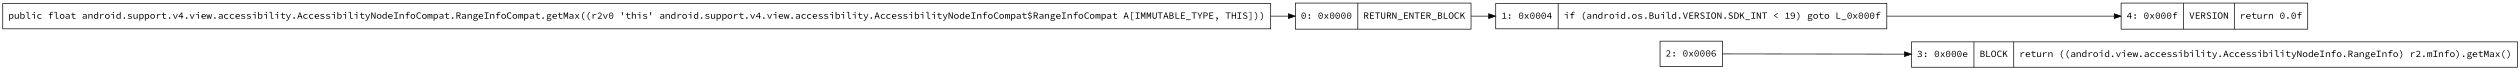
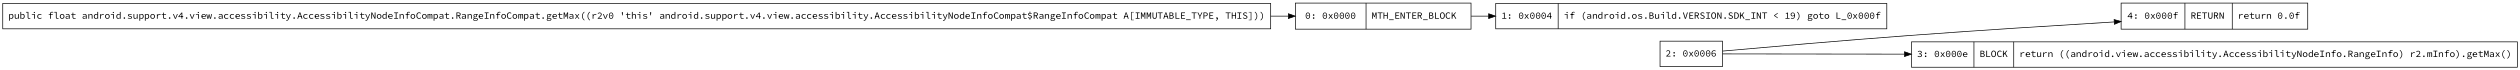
node "0: 0x0000": text "RETURN_ENTER_BLOCK" -> "MTH_ENTER_BLOCK"
edge "1: 0x0004" -> "4: 0x000f": now "2: 0x0006" -> "4: 0x000f"
node "4: 0x000f": text "VERSION" -> "RETURN"
